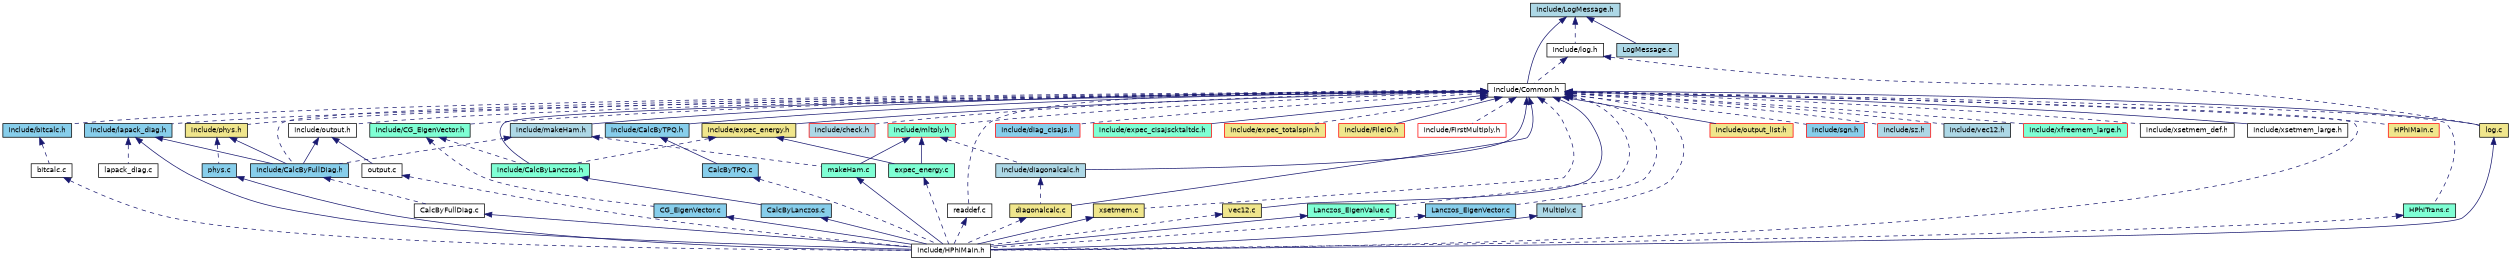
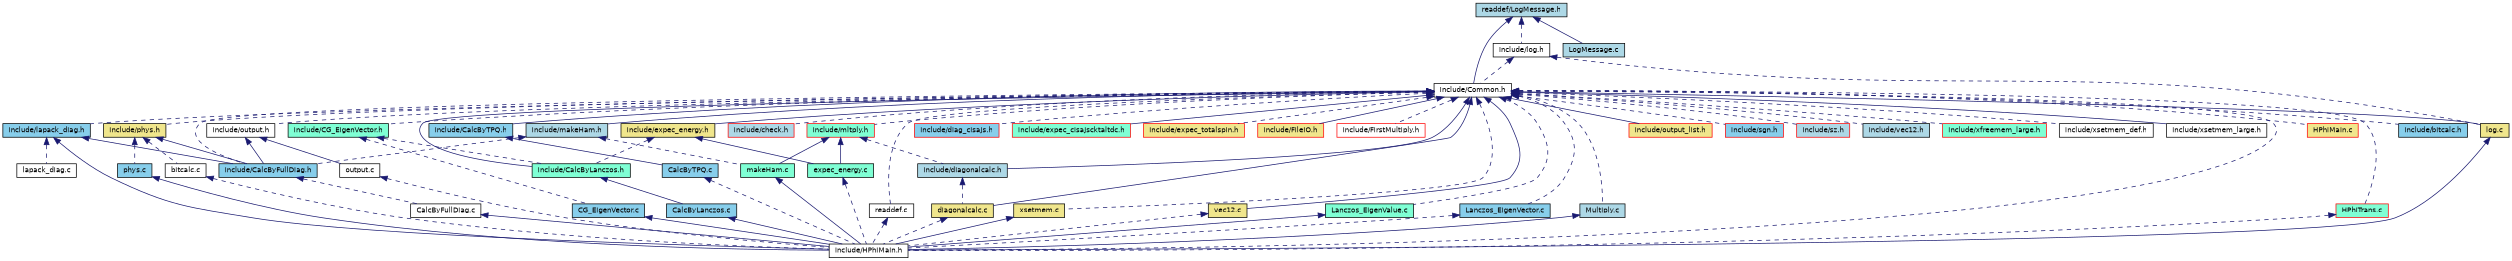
node "include/LogMessage.h": label "include/LogMessage.h" -> "readdef/LogMessage.h"
edge "bitcalc.c" -> "include/bitcalc.h": now "bitcalc.c" -> "include/phys.h"
node "HPhiTrans.c": color black -> red
